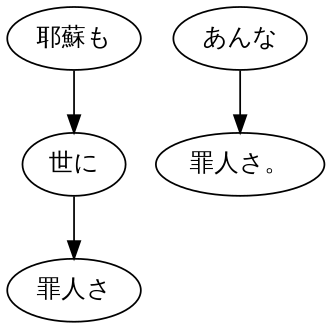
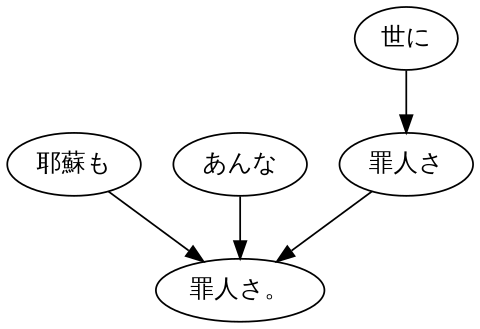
edge "耶蘇も" -> "世に": now "耶蘇も" -> "罪人さ。"
edge "罪人さ" -> "罪人さ。": added
